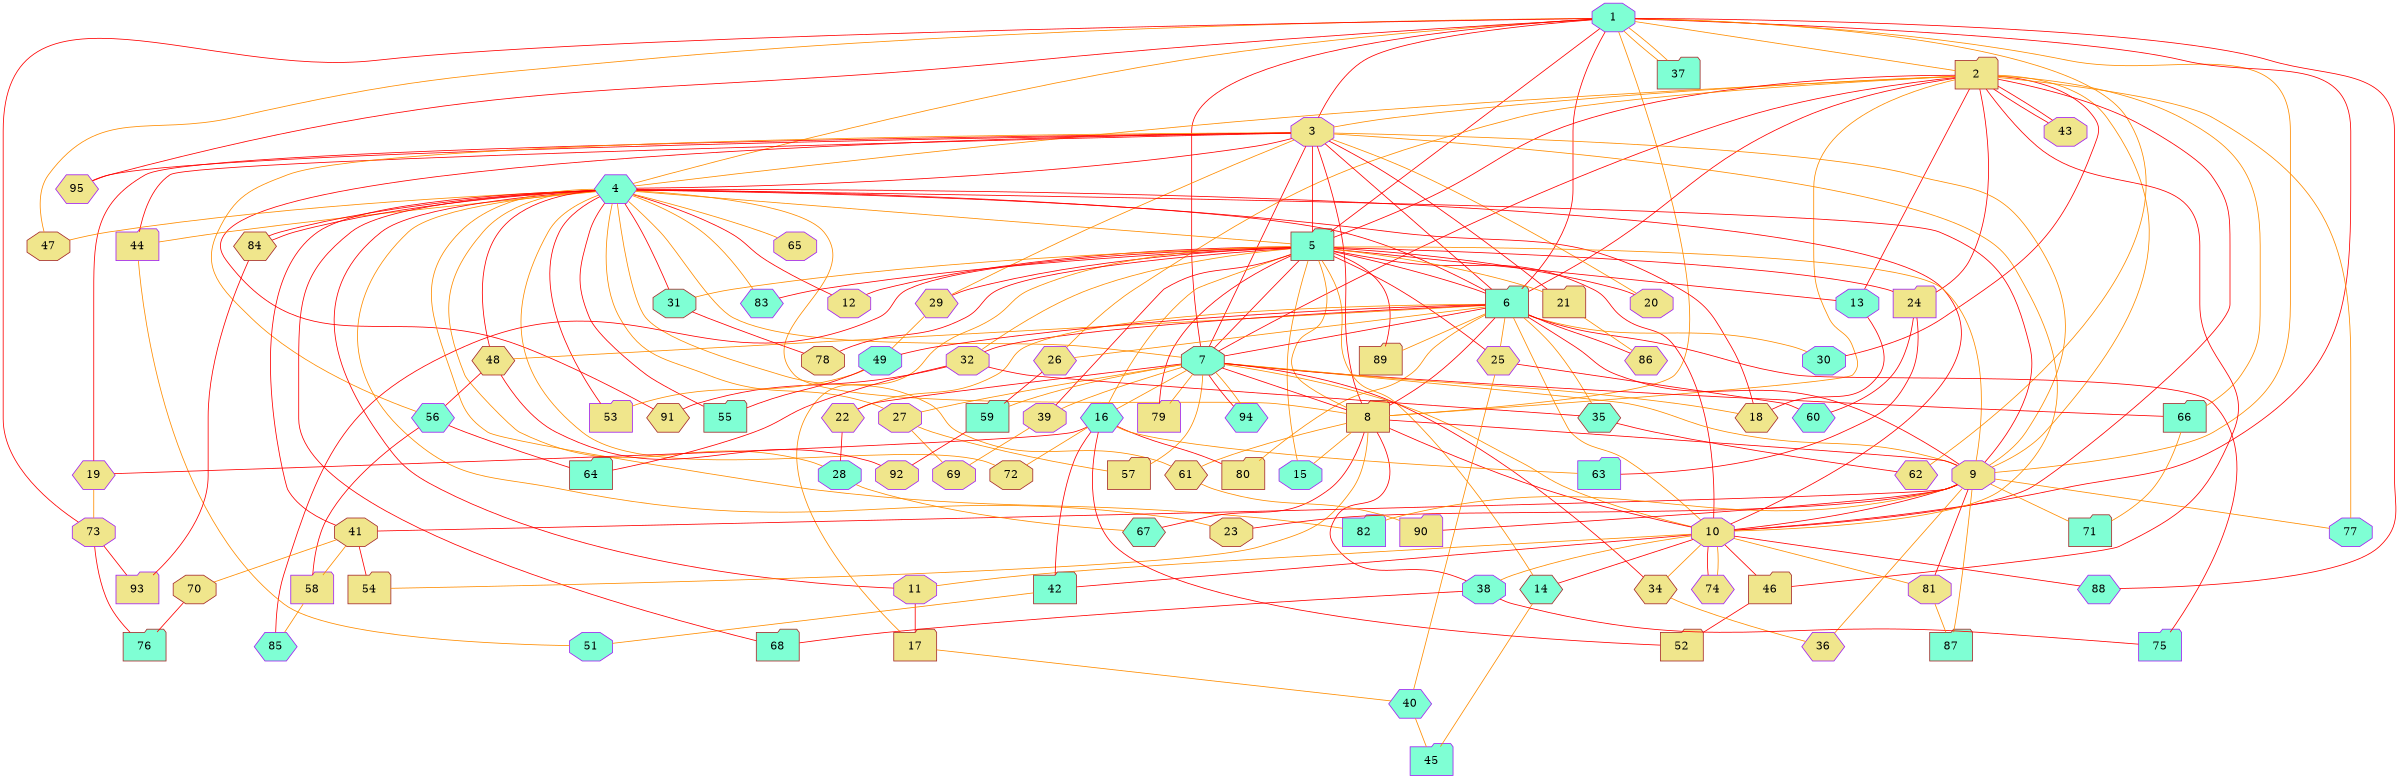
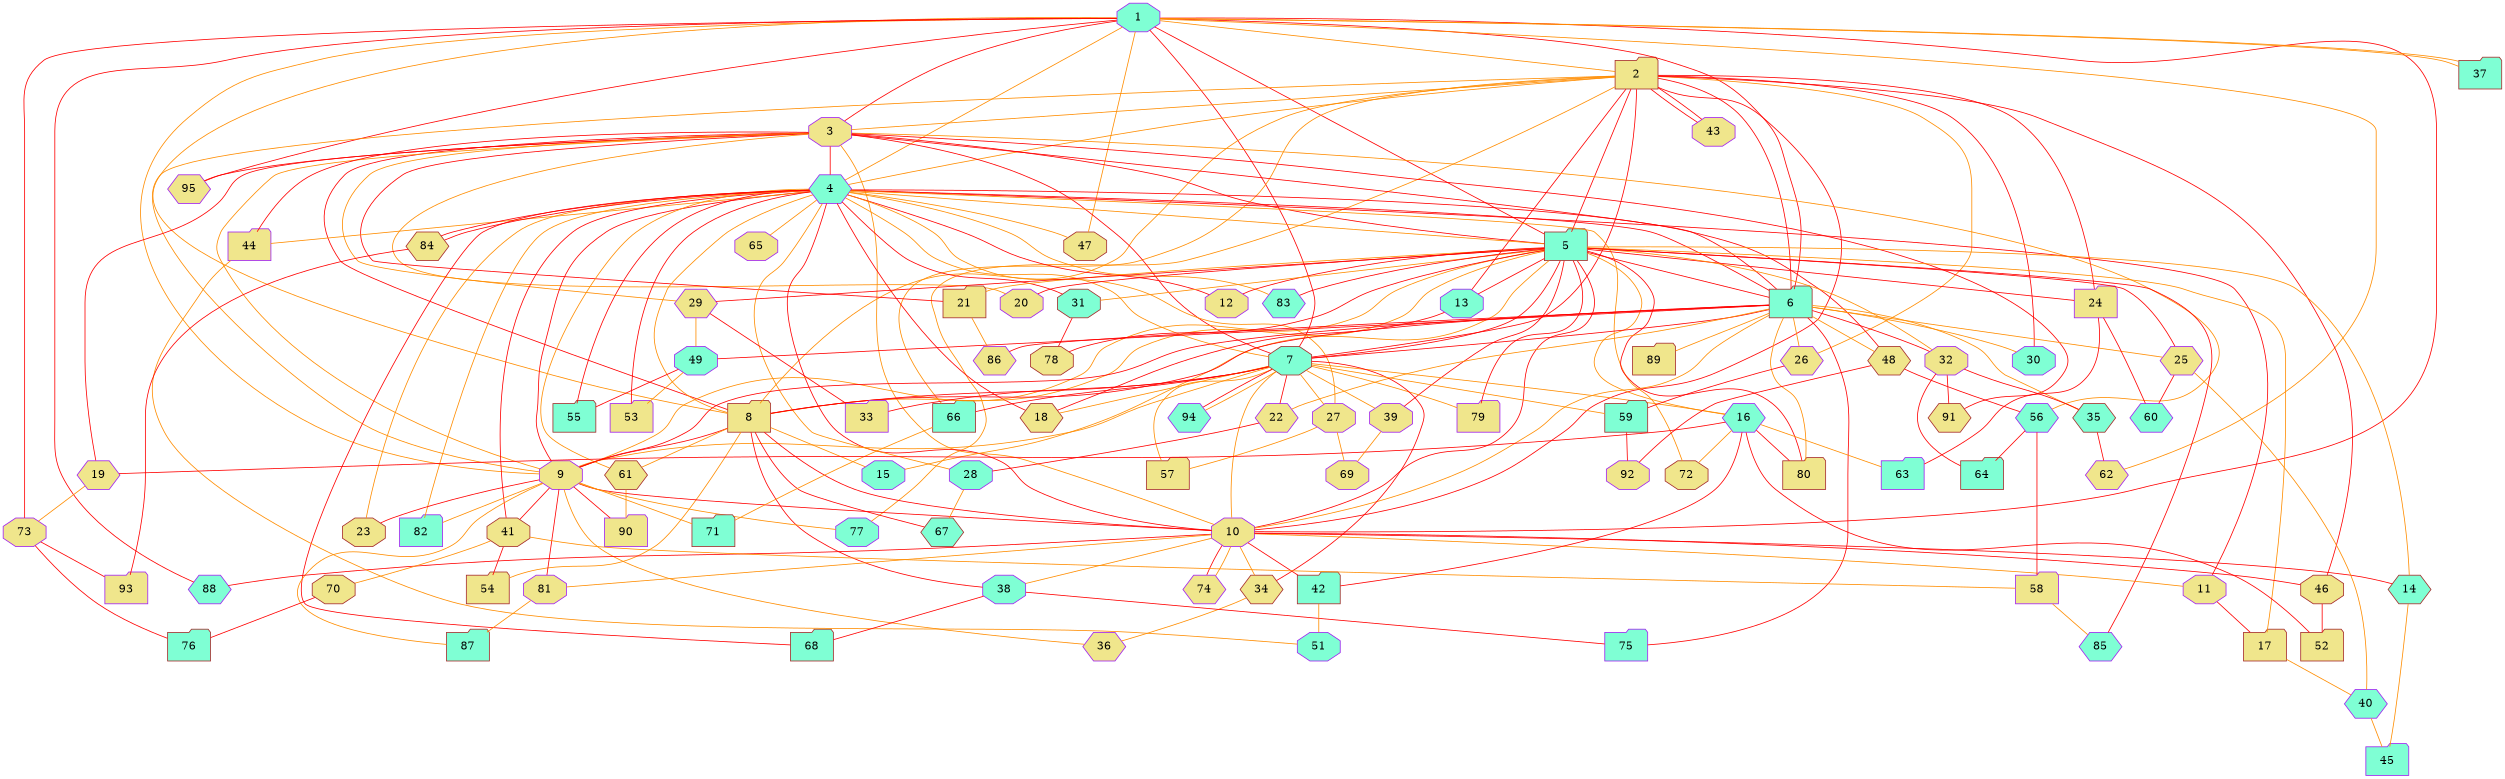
edge "5" -- "89": now "5" -- "80"
node "33": added
node "46": shape folder -> octagon
